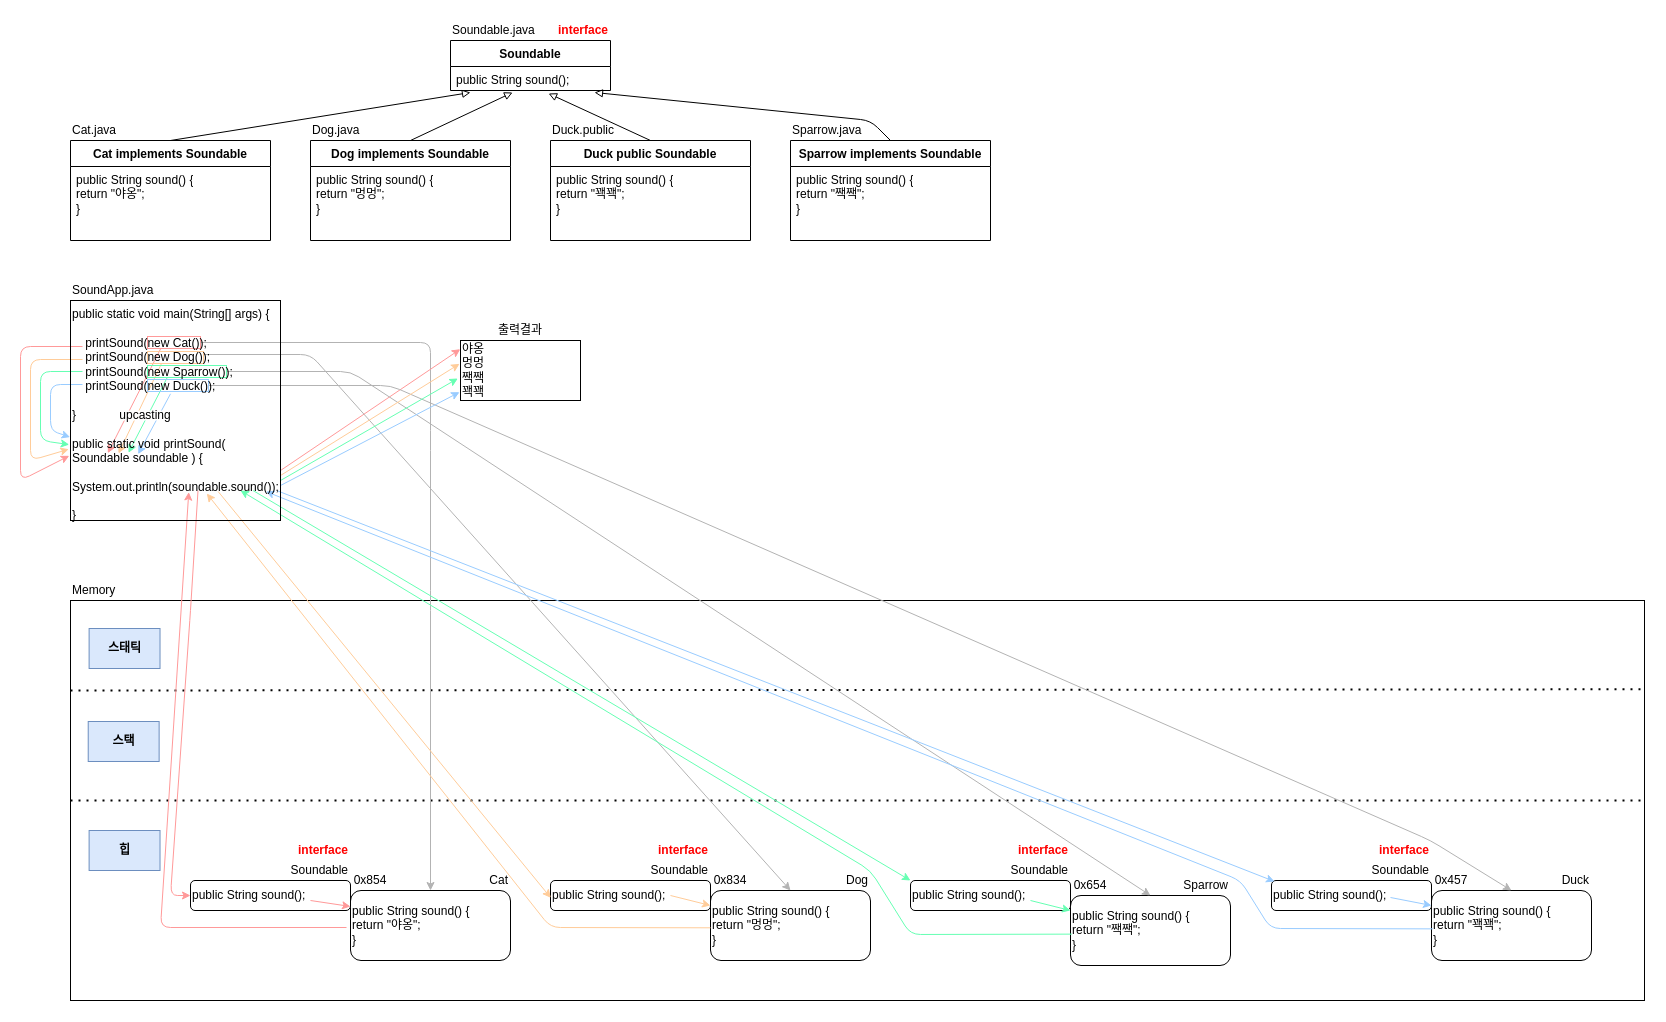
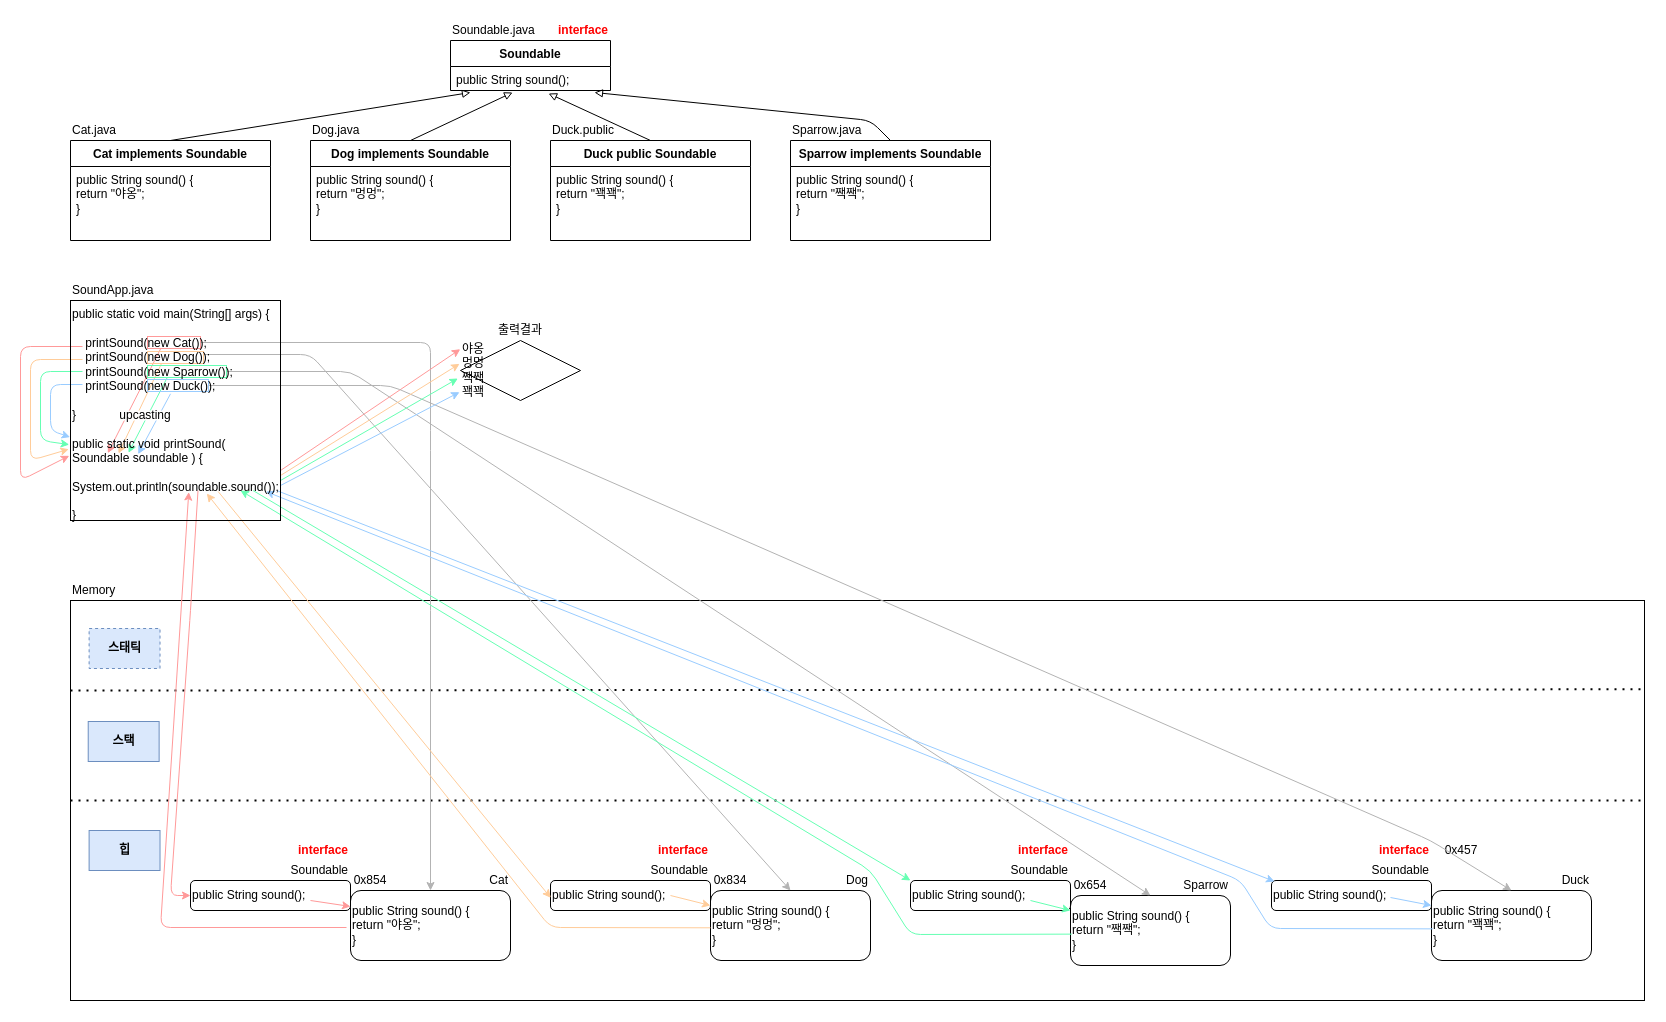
node "야옹 멍멍 짹짹 꽥꽥": shape rectangle -> diamond
node "스태틱": style solid -> dashed
node "0x457": moved (1452, 881) -> (1462, 851)
